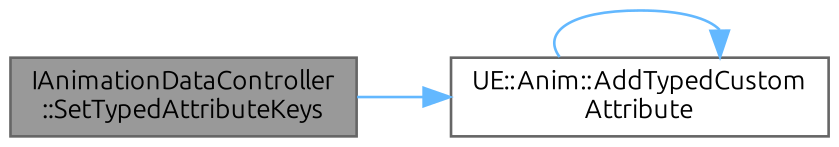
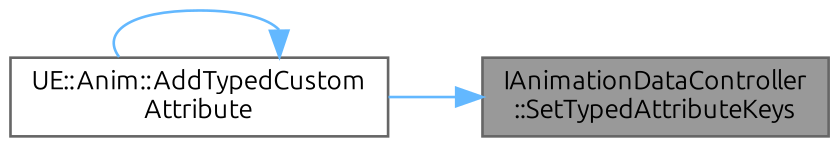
edge "IAnimationDataController ::SetTypedAttributeKeys" -> "UE::Anim::AddTypedCustom Attribute": reversed
